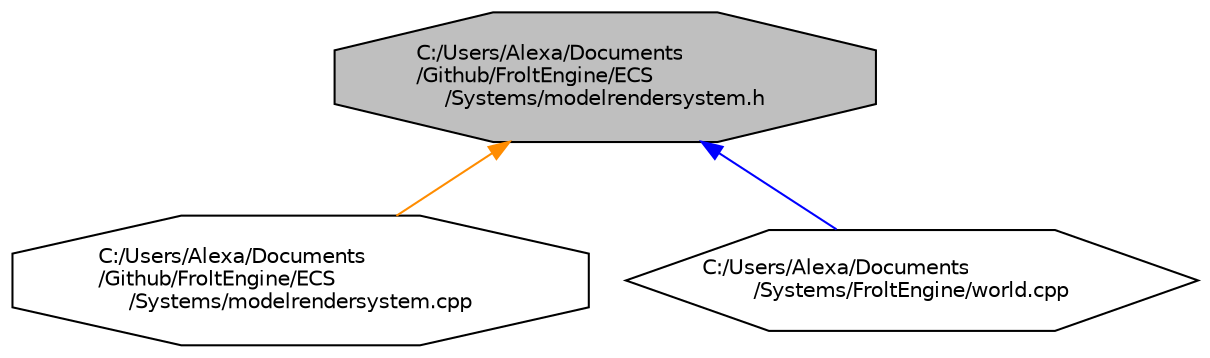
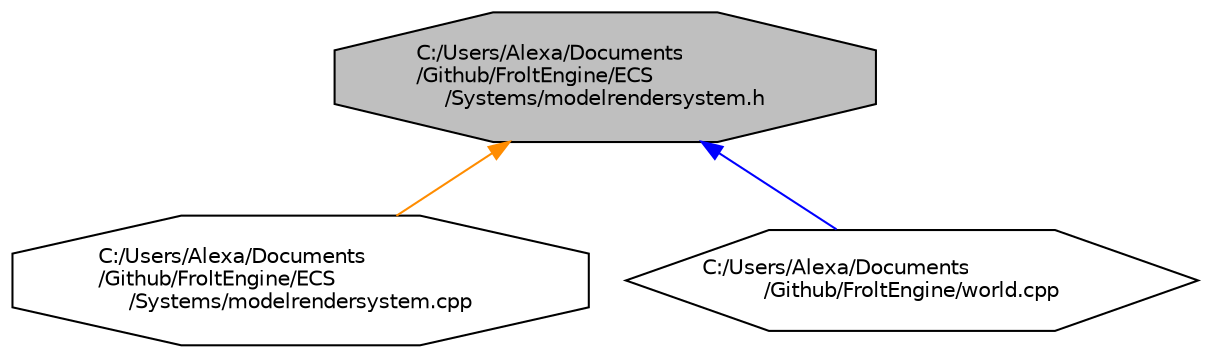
node "C:/Users/Alexa/Documents /Systems/FroltEngine/world.cpp": label "C:/Users/Alexa/Documents /Systems/FroltEngine/world.cpp" -> "C:/Users/Alexa/Documents /Github/FroltEngine/world.cpp"
